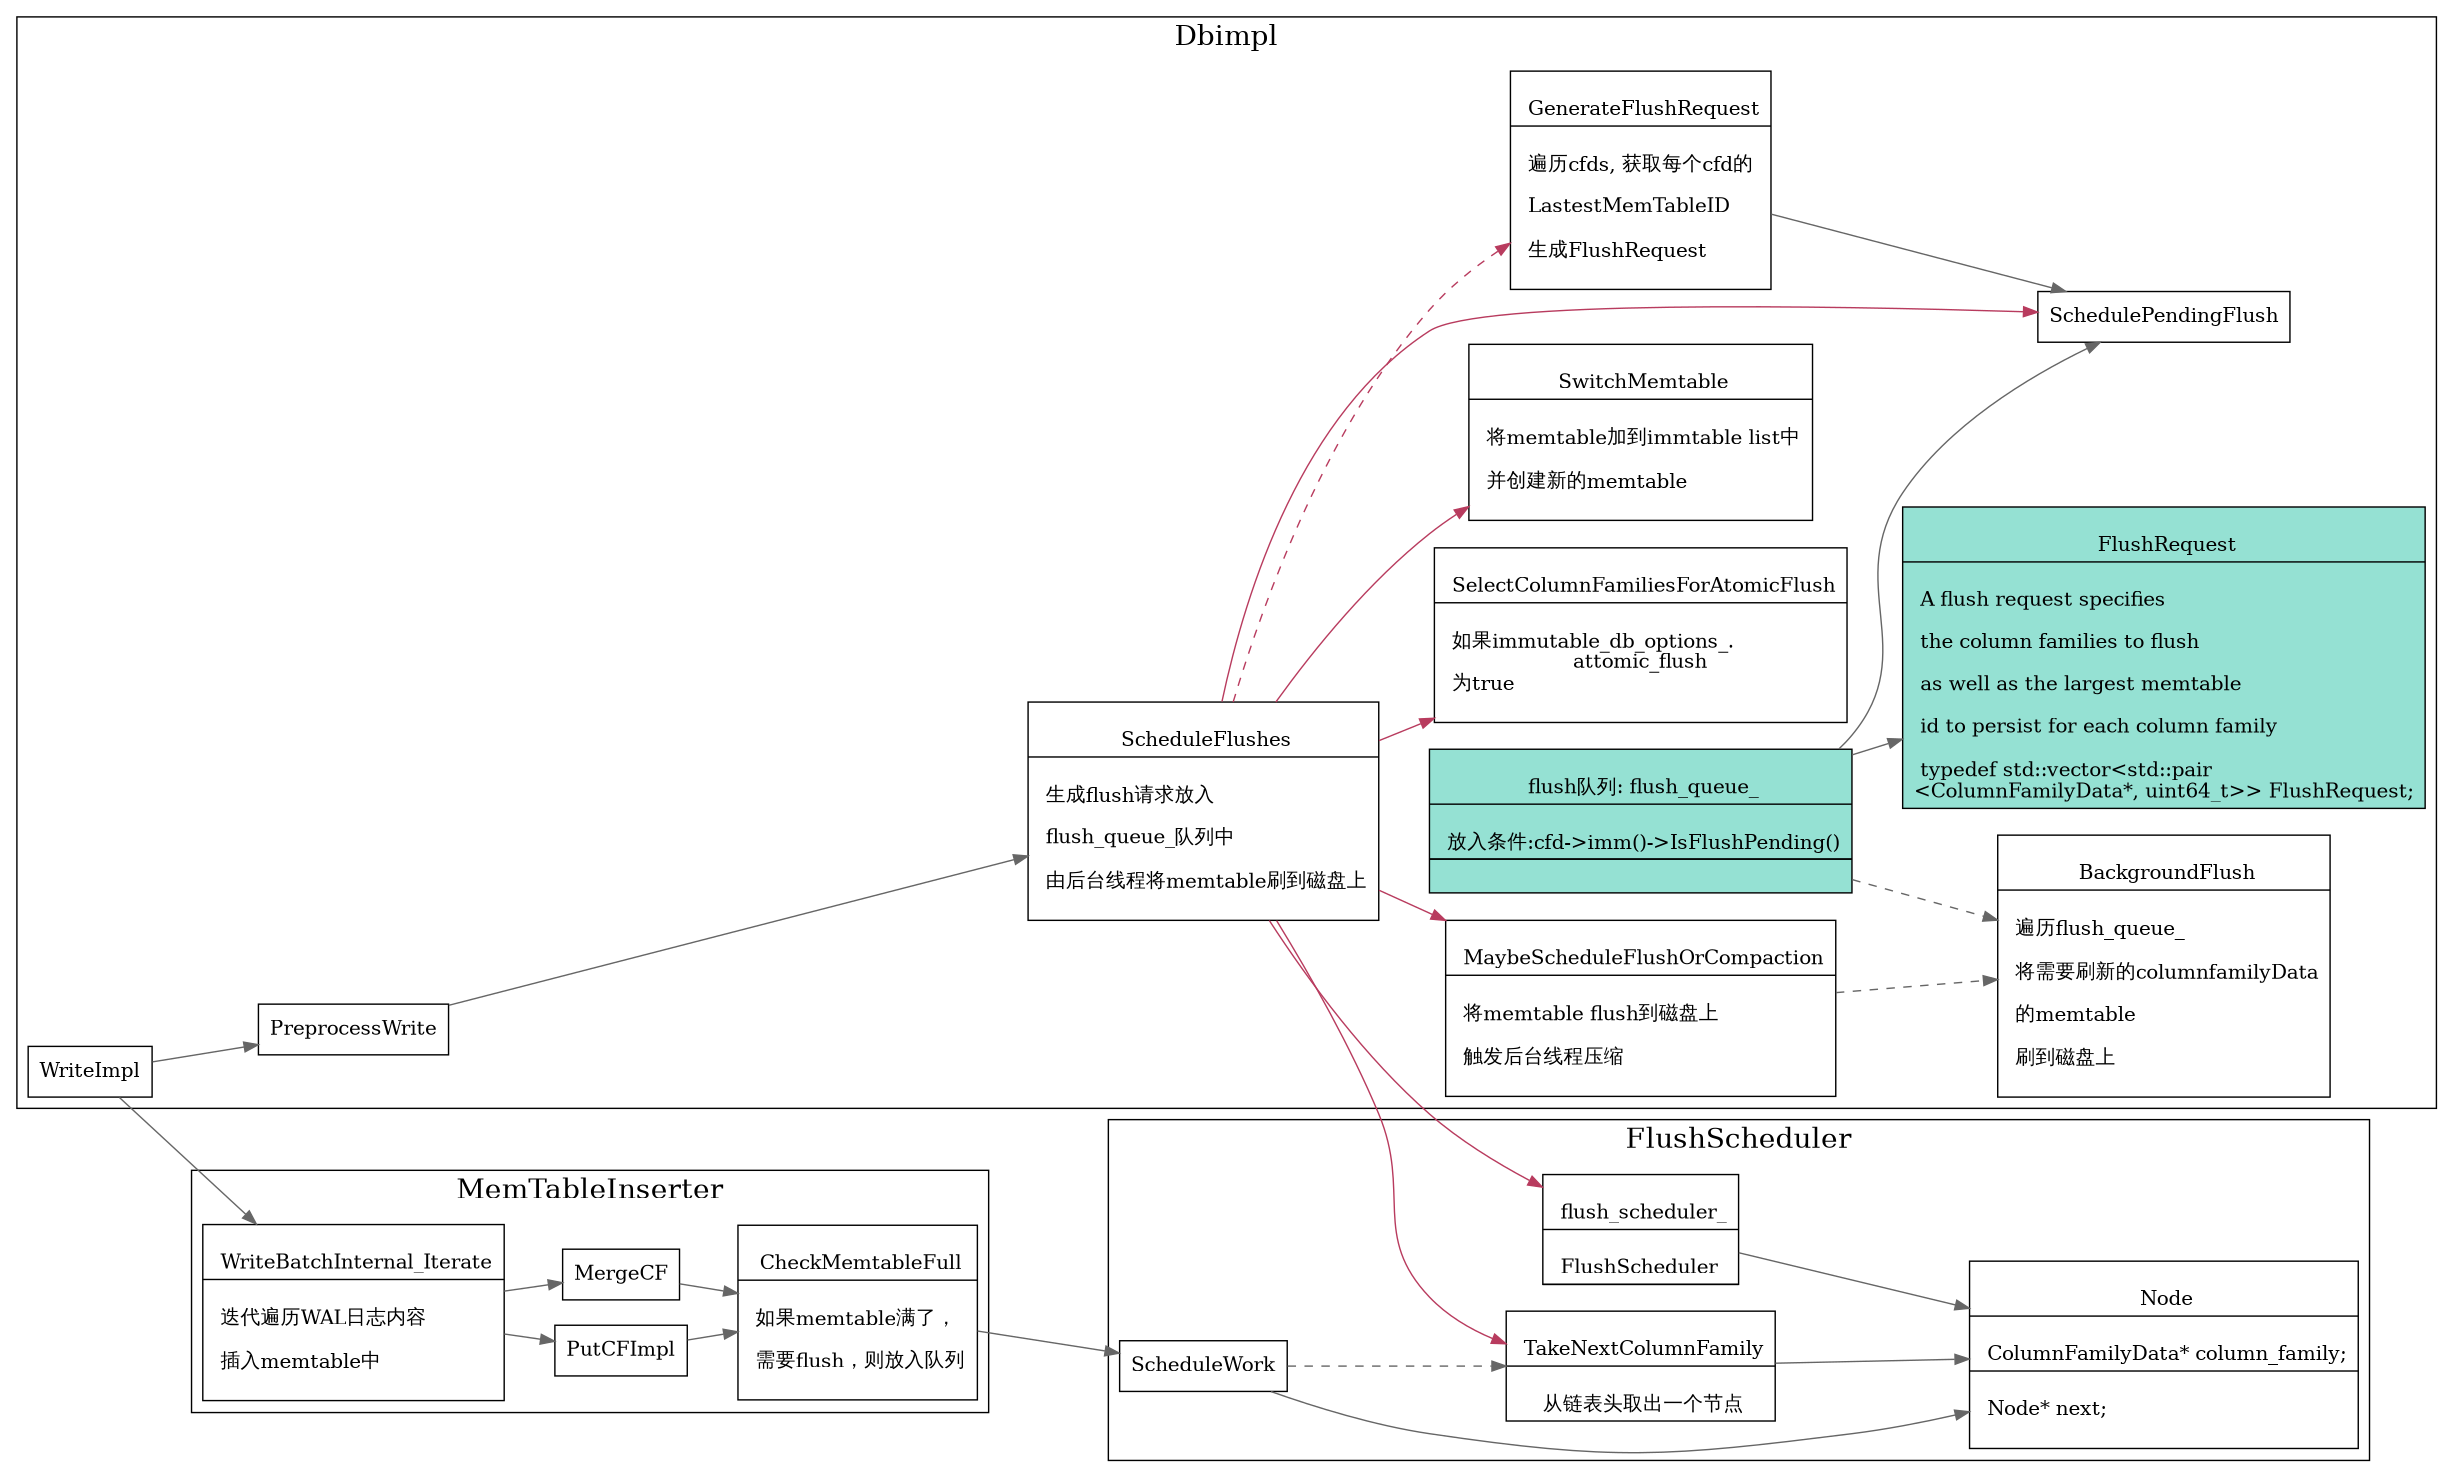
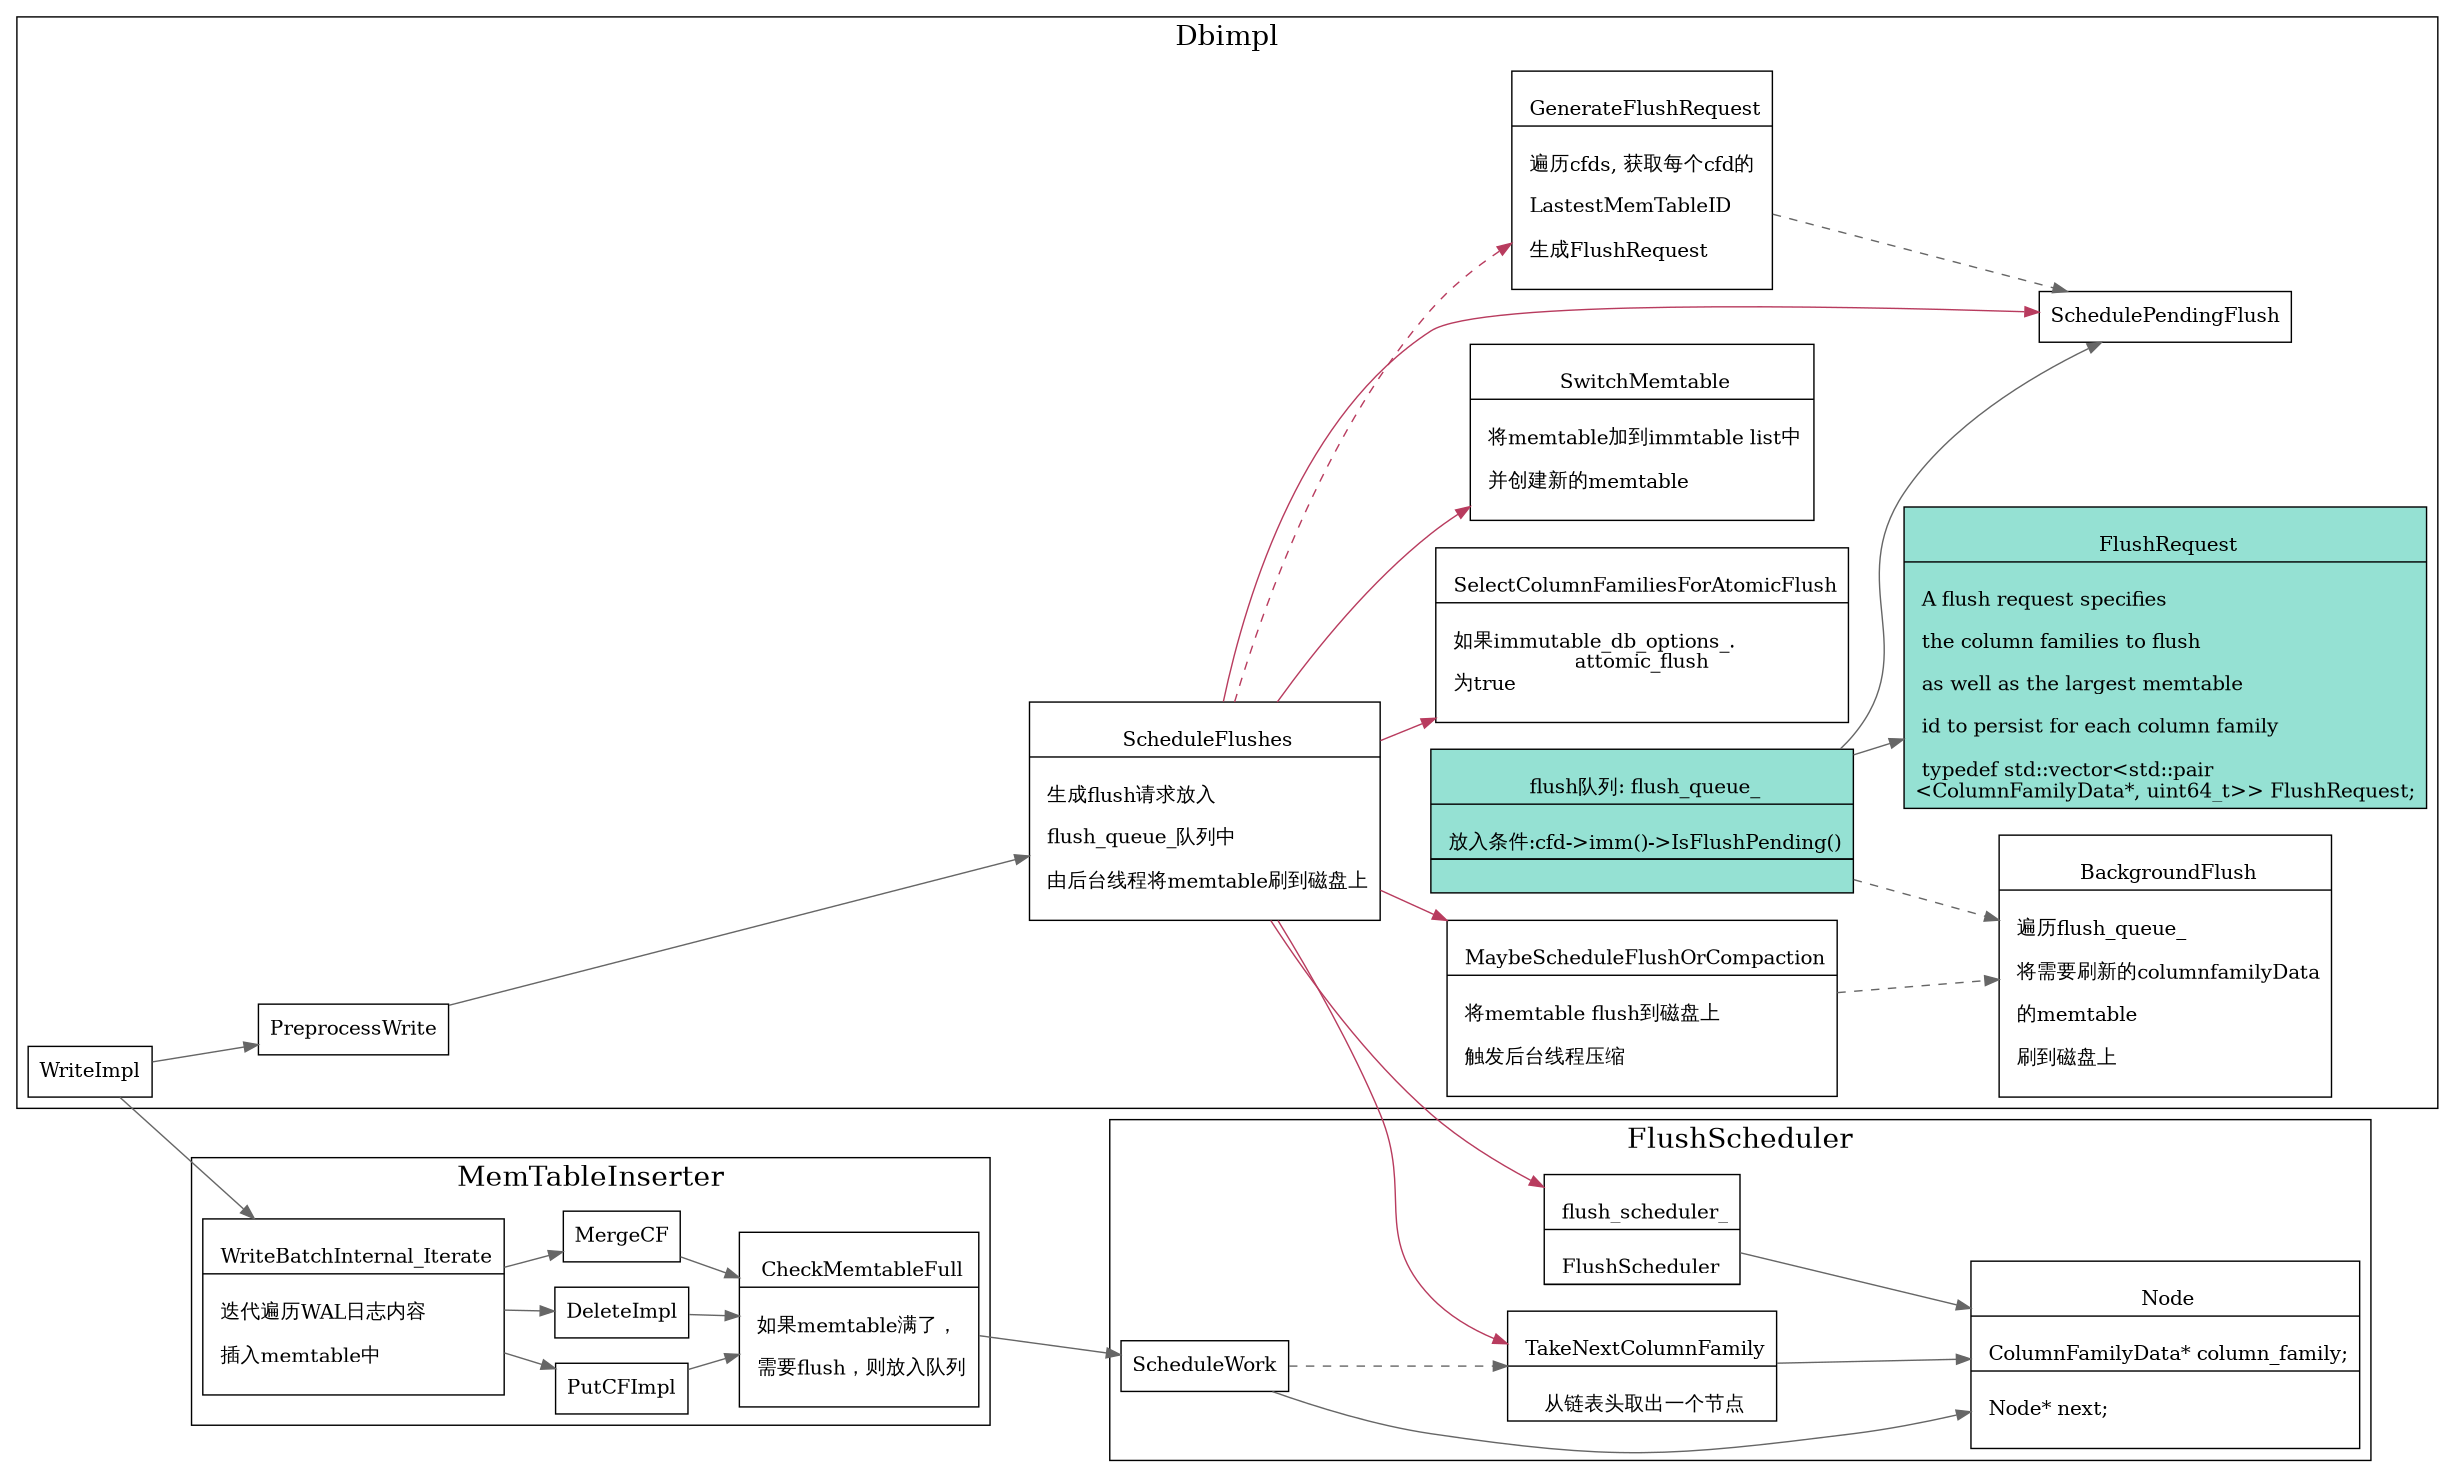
edge "GenerateFlushRequest" -> "SchedulePendingFlush": style solid -> dashed
node "DeleteImpl": added
